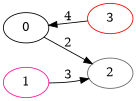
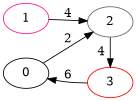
edge "3" -> "0": label "4" -> "6"
edge "2" -> "3": added, label "4"
edge "1" -> "2": label "3" -> "4"
